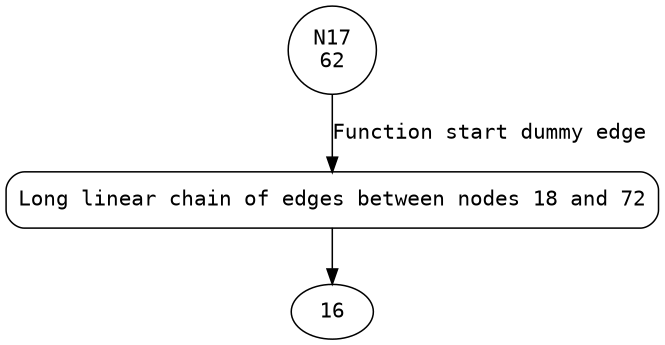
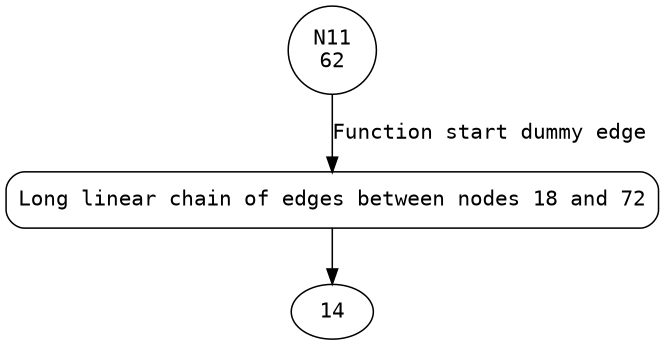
node "N17 62": label "N17 62" -> "N11 62"
node "16": label "16" -> "14"
